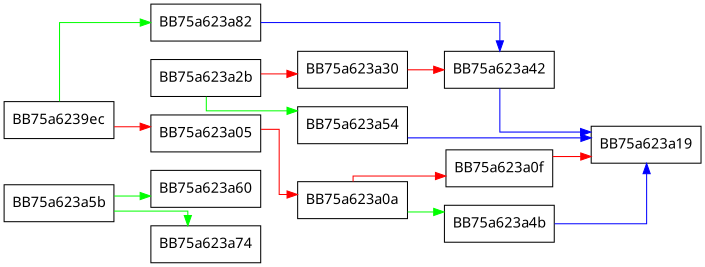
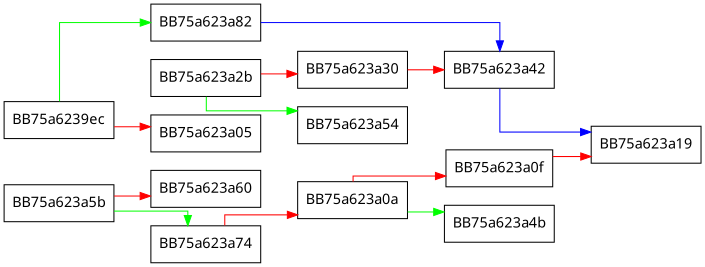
edge "BB75a623a54" -> "BB75a623a19": removed
edge "BB75a623a05" -> "BB75a623a0a": now "BB75a623a74" -> "BB75a623a0a"
edge "BB75a623a5b" -> "BB75a623a60": color green -> red
edge "BB75a623a4b" -> "BB75a623a19": removed
